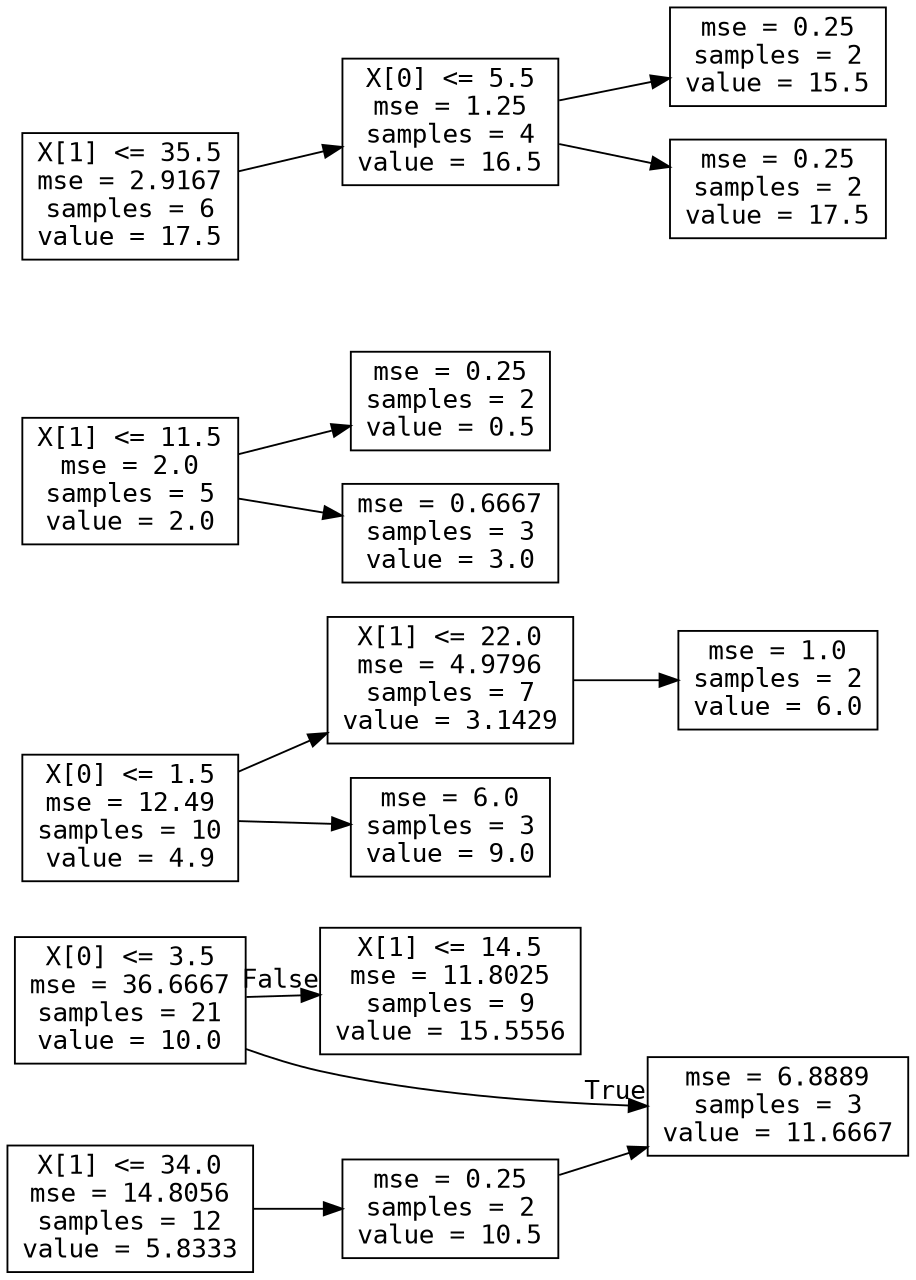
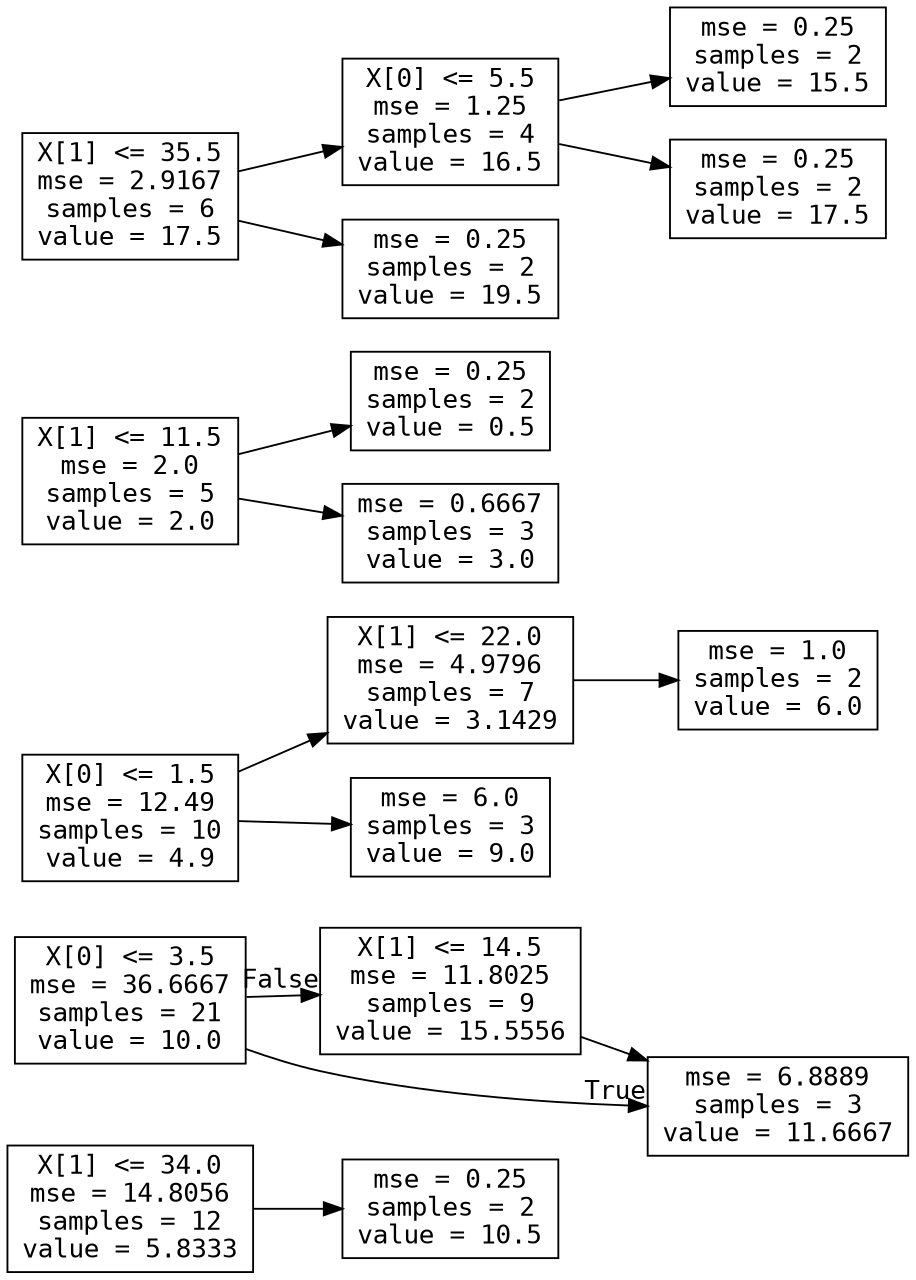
node "mse = 0.25 samples = 2 value = 19.5": added
edge "mse = 0.25 samples = 2 value = 10.5" -> "mse = 6.8889 samples = 3 value = 11.6667": now "X[1] <= 14.5 mse = 11.8025 samples = 9 value = 15.5556" -> "mse = 6.8889 samples = 3 value = 11.6667"
